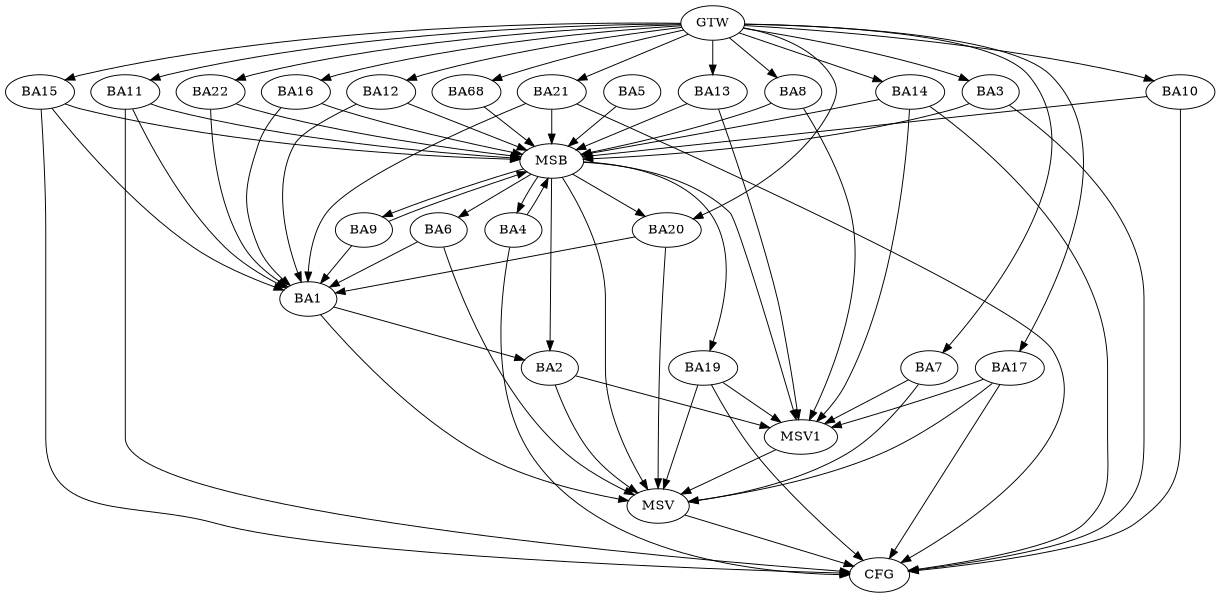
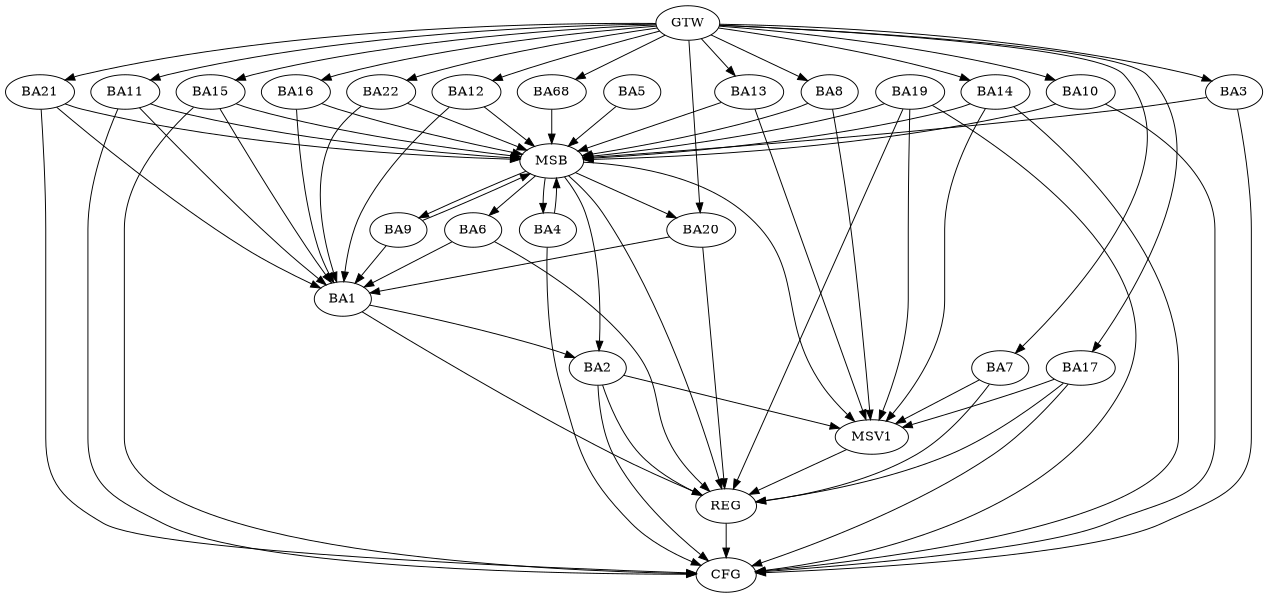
edge "MSB" -> "BA19": reversed
edge "BA2" -> "CFG": added
node "MSV": label "MSV" -> "REG"
